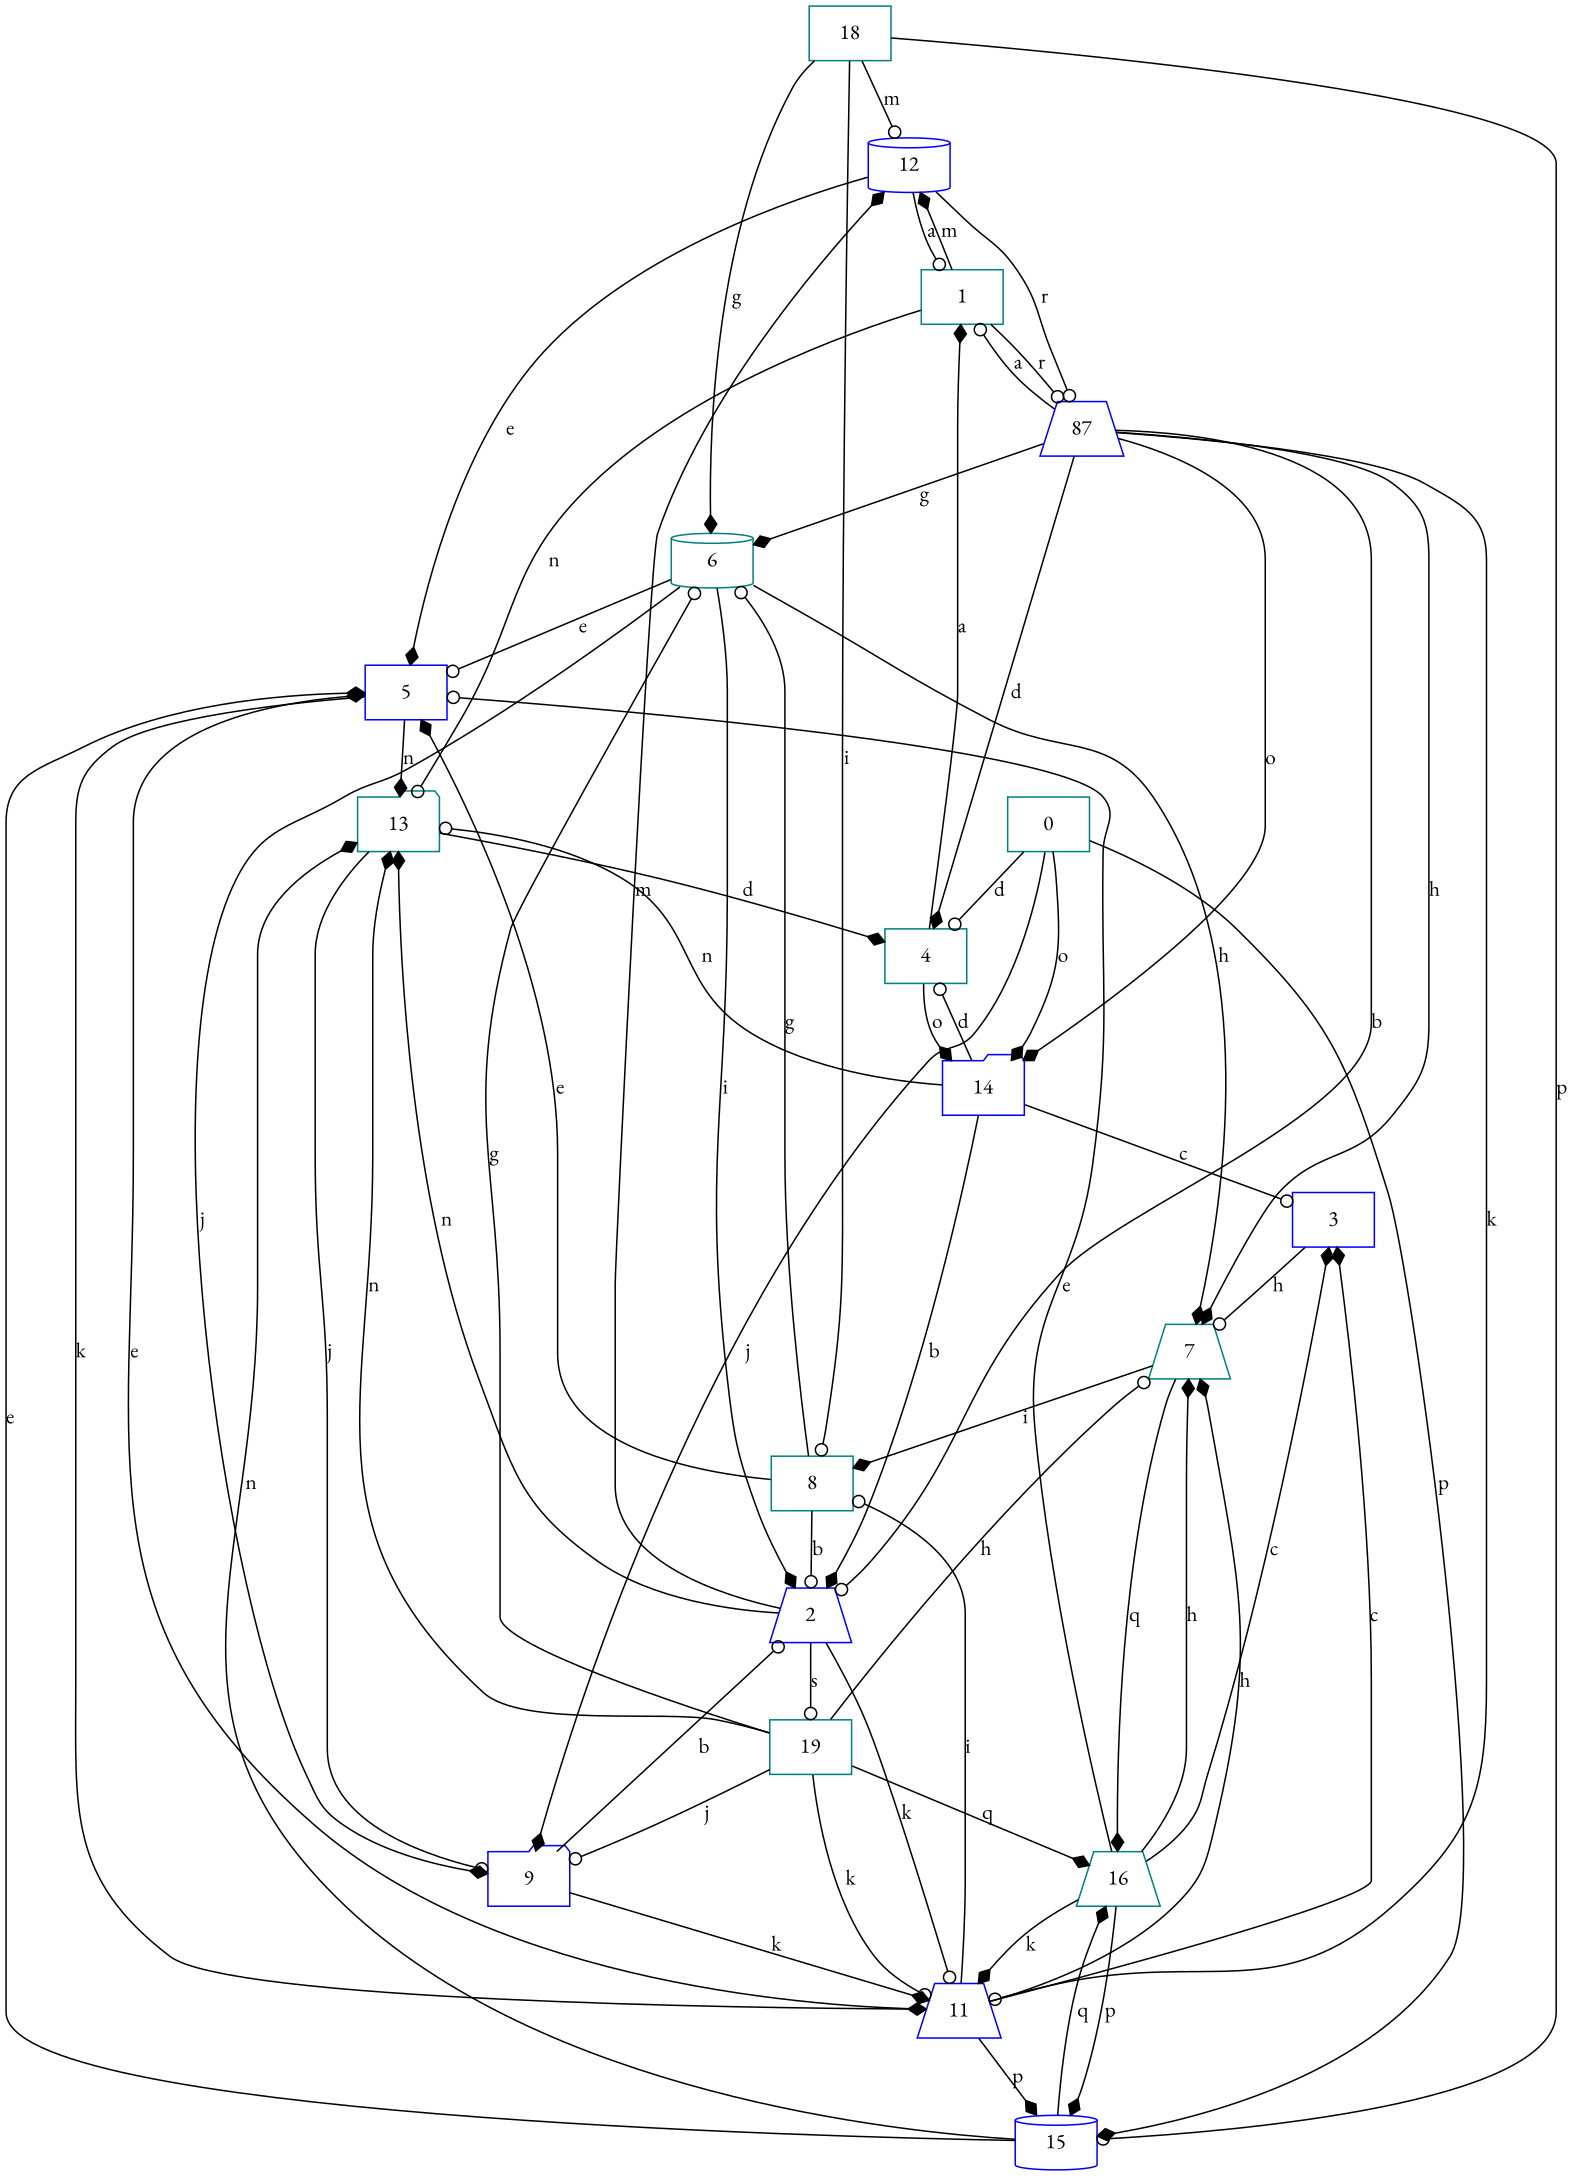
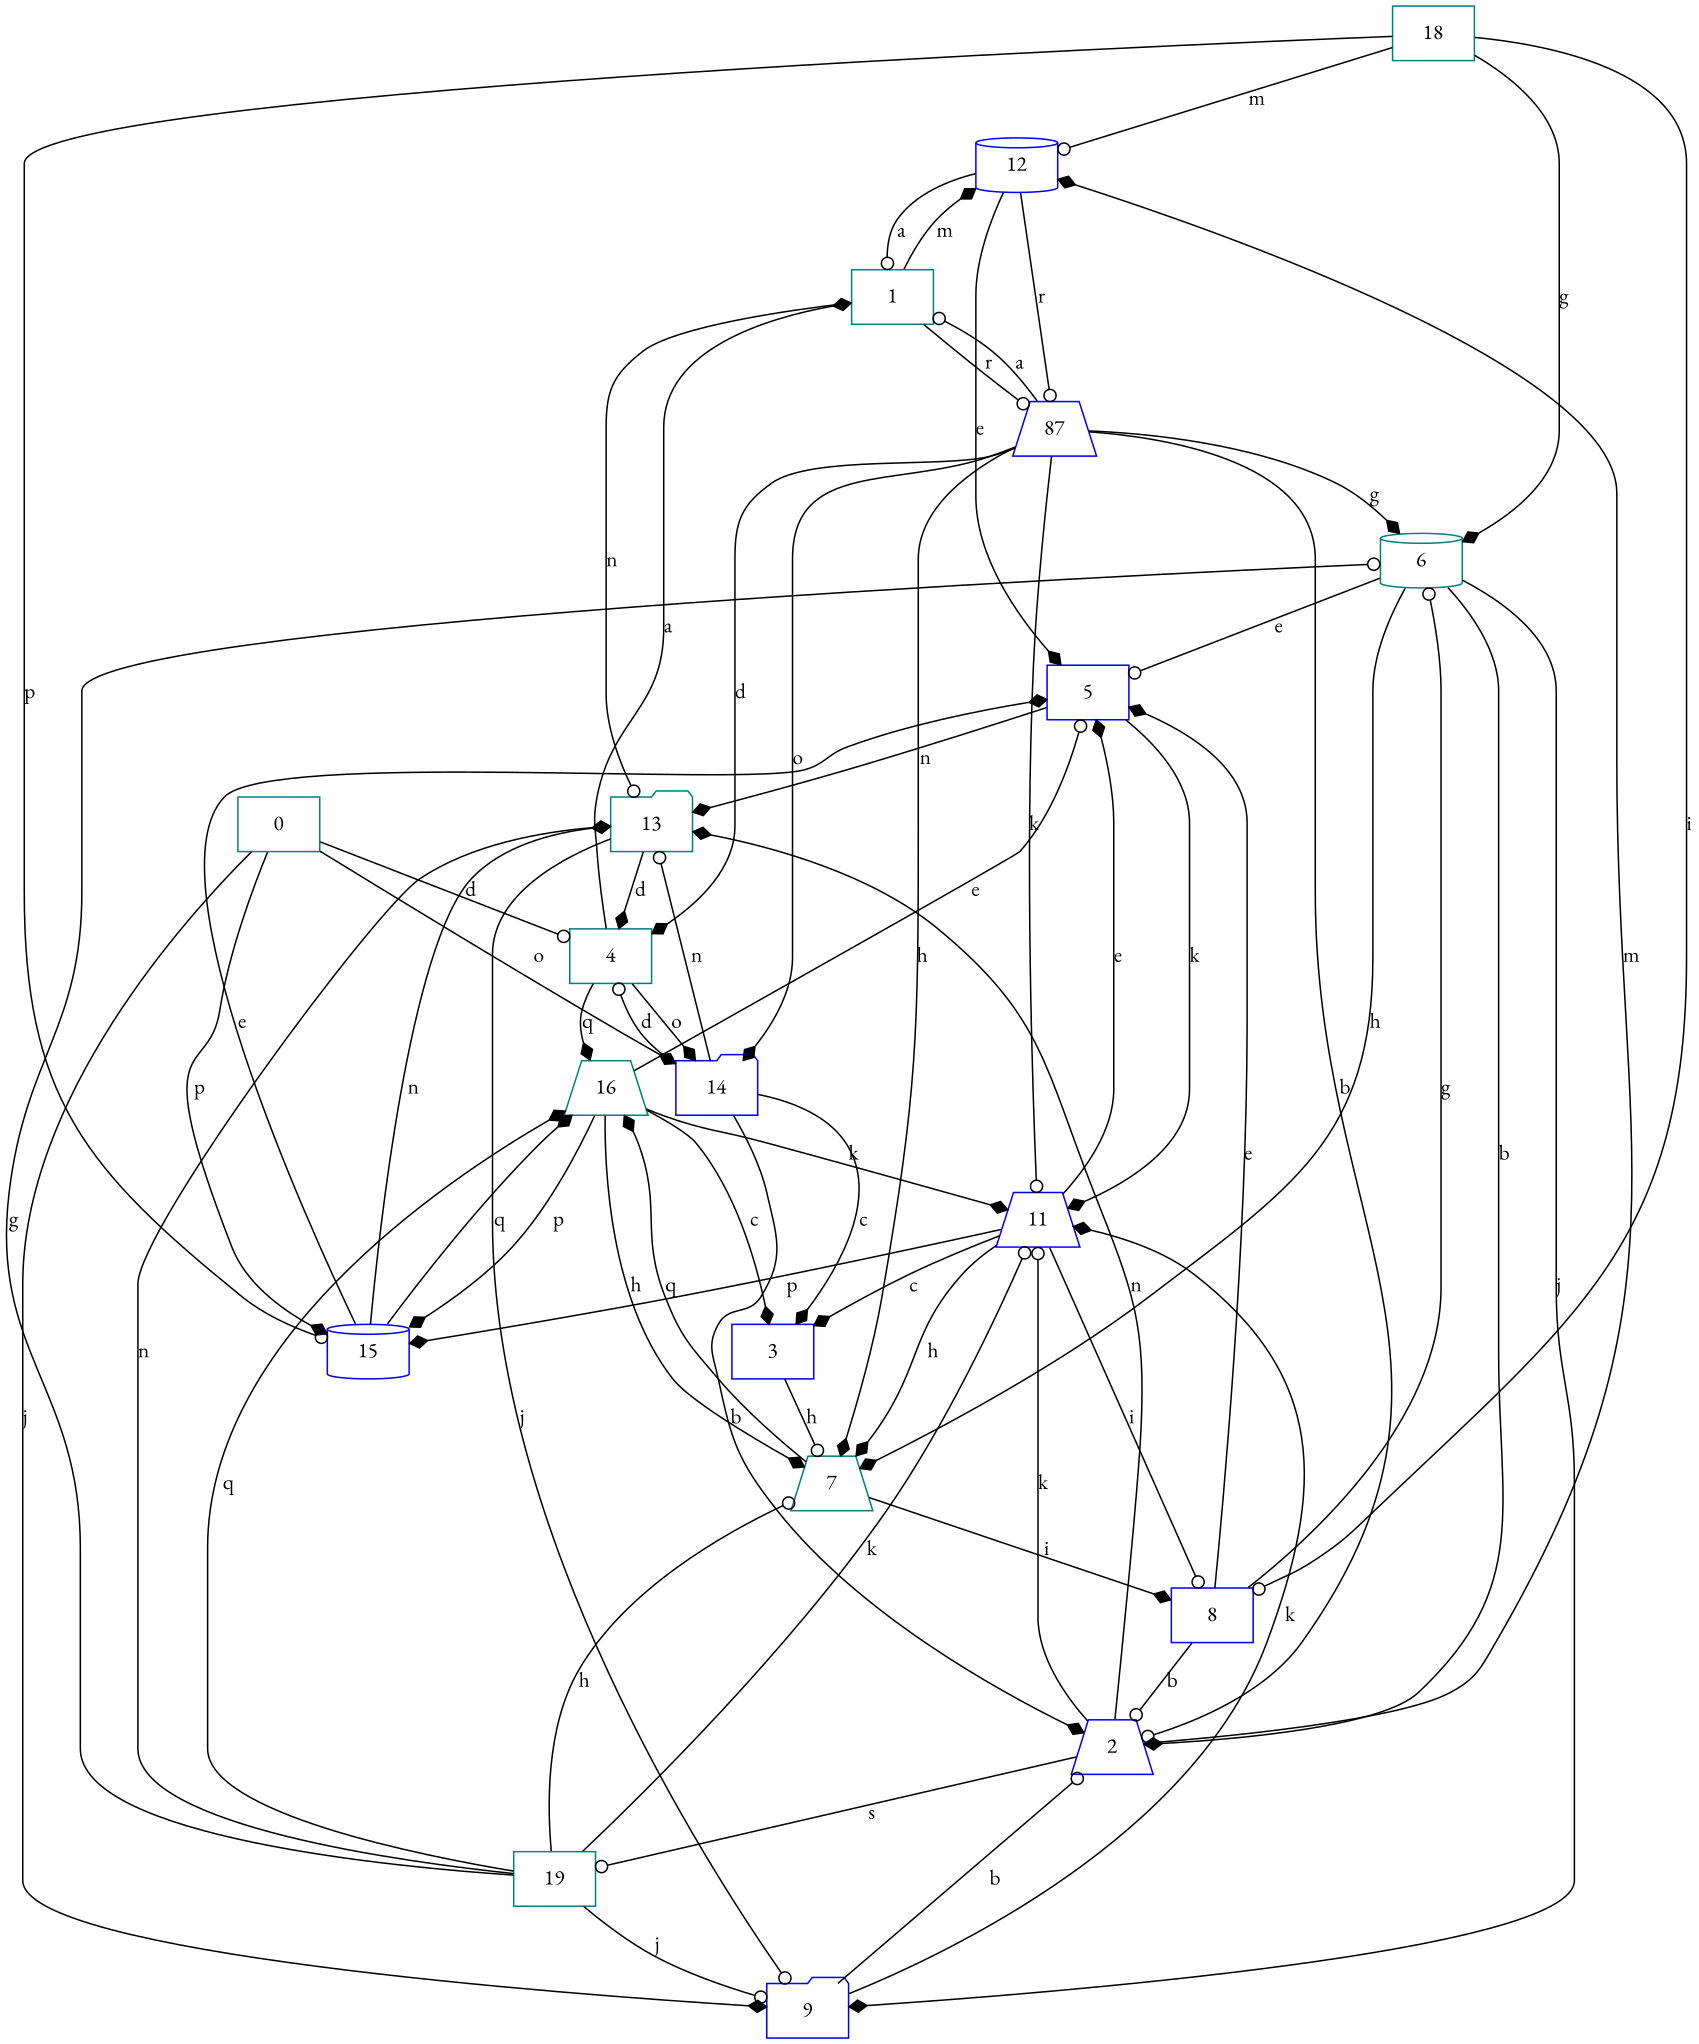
edge "4" -> "16": added, label "q"
edge "6" -> "2": label "i" -> "b"
edge "14" -> "3": arrowhead odot -> diamond
node "8": color teal -> blue
